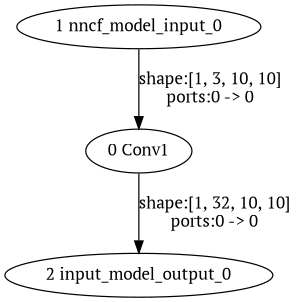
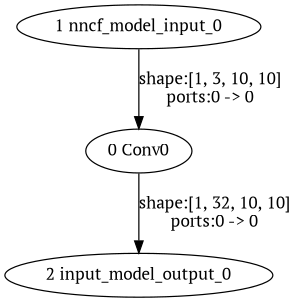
node "0 Conv1": label "0 Conv1" -> "0 Conv0"
